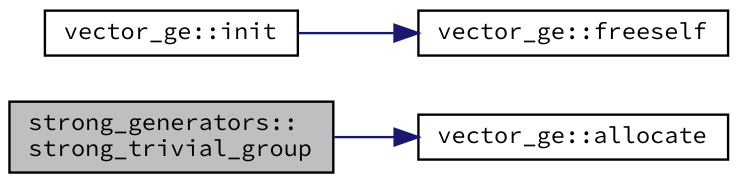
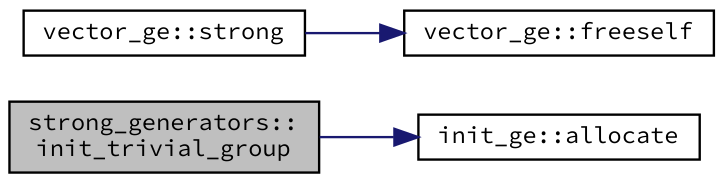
node "vector_ge::init": label "vector_ge::init" -> "vector_ge::strong"
node "strong_generators:: strong_trivial_group": label "strong_generators:: strong_trivial_group" -> "strong_generators:: init_trivial_group"
node "vector_ge::allocate": label "vector_ge::allocate" -> "init_ge::allocate"
